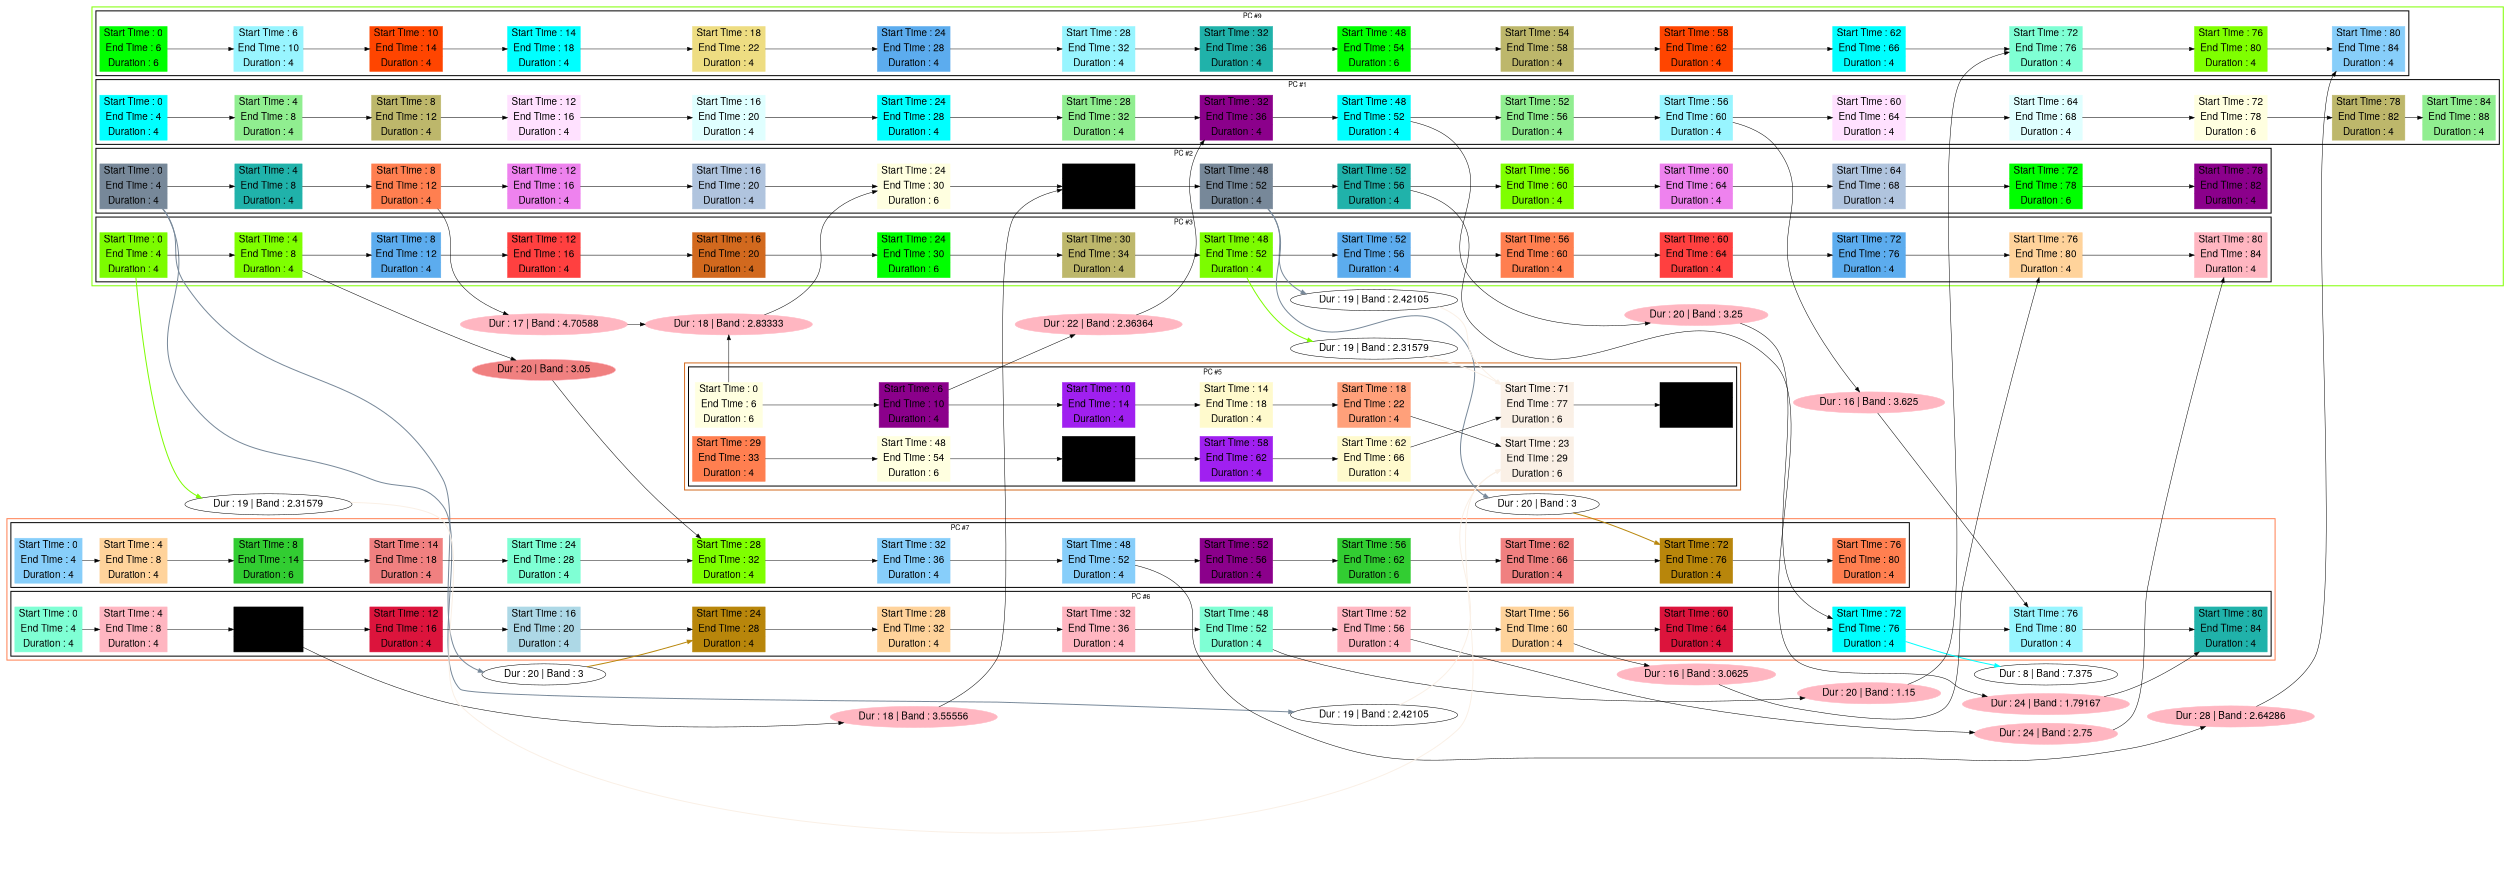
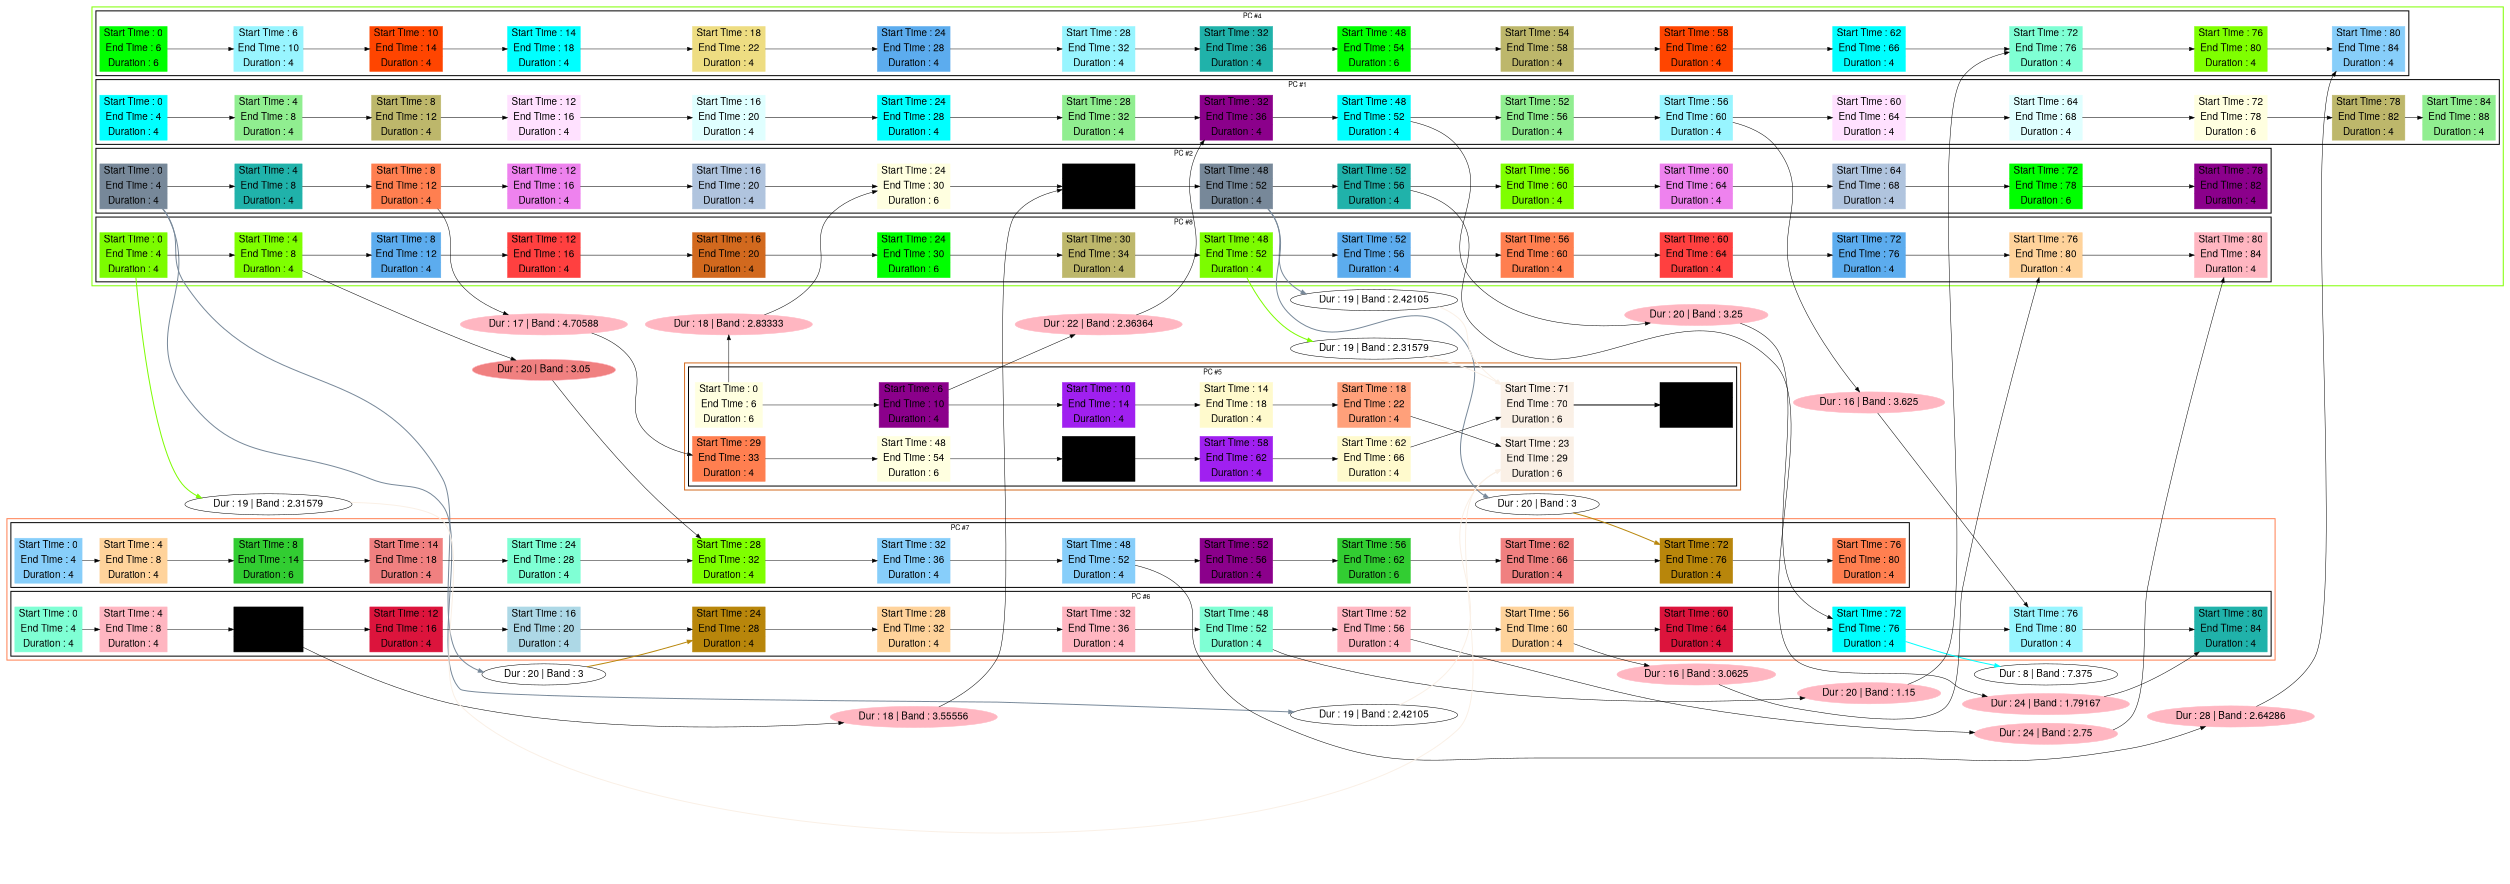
cluster "PC #9": label "PC #9" -> "PC #4"
cluster "PC #3": label "PC #3" -> "PC #8"
edge "Dur : 17 | Band : 4.70588" -> "Dur : 18 | Band : 2.83333": now "Dur : 17 | Band : 4.70588" -> "Start Time : 29"
node "Start Time : 71": text "End Time : 77" -> "End Time : 70"
edge "Start Time : 71" -> "Start Time : 77": style solid -> bold
